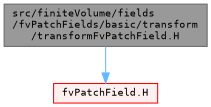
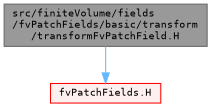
node "fvPatchField.H": label "fvPatchField.H" -> "fvPatchFields.H"
